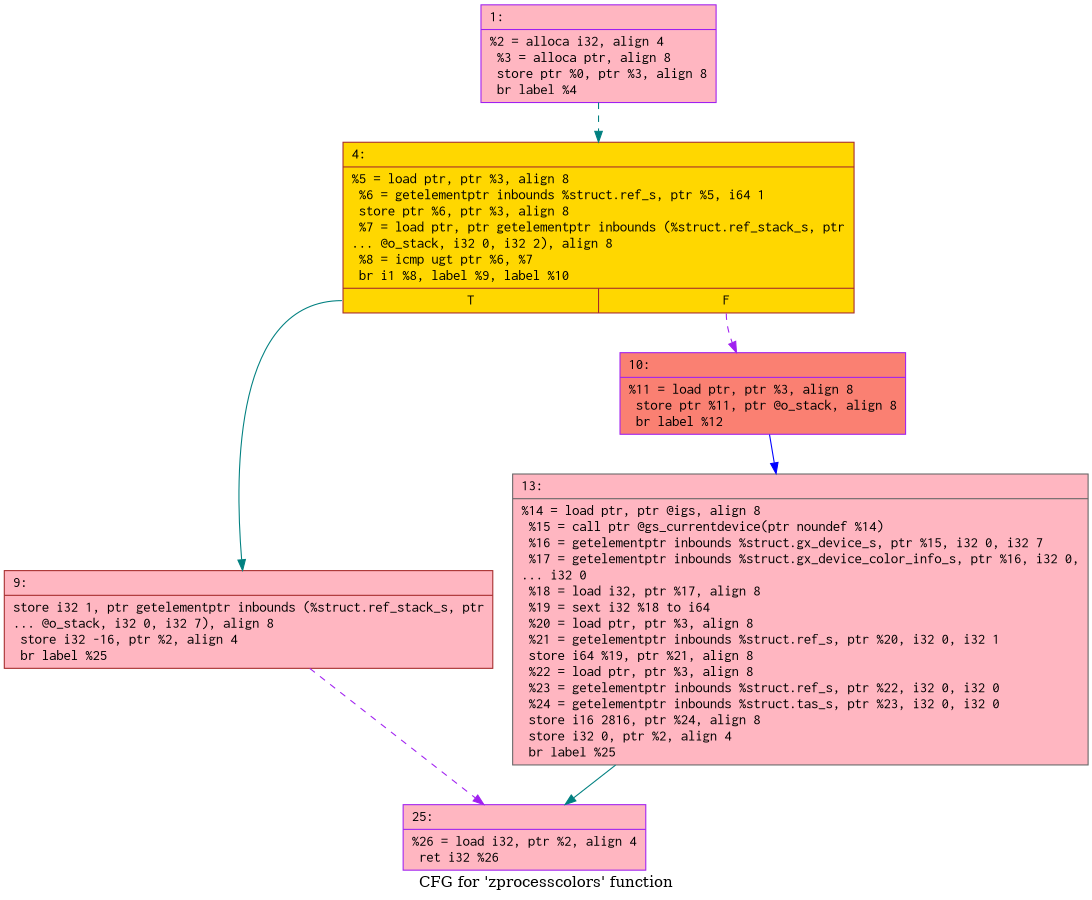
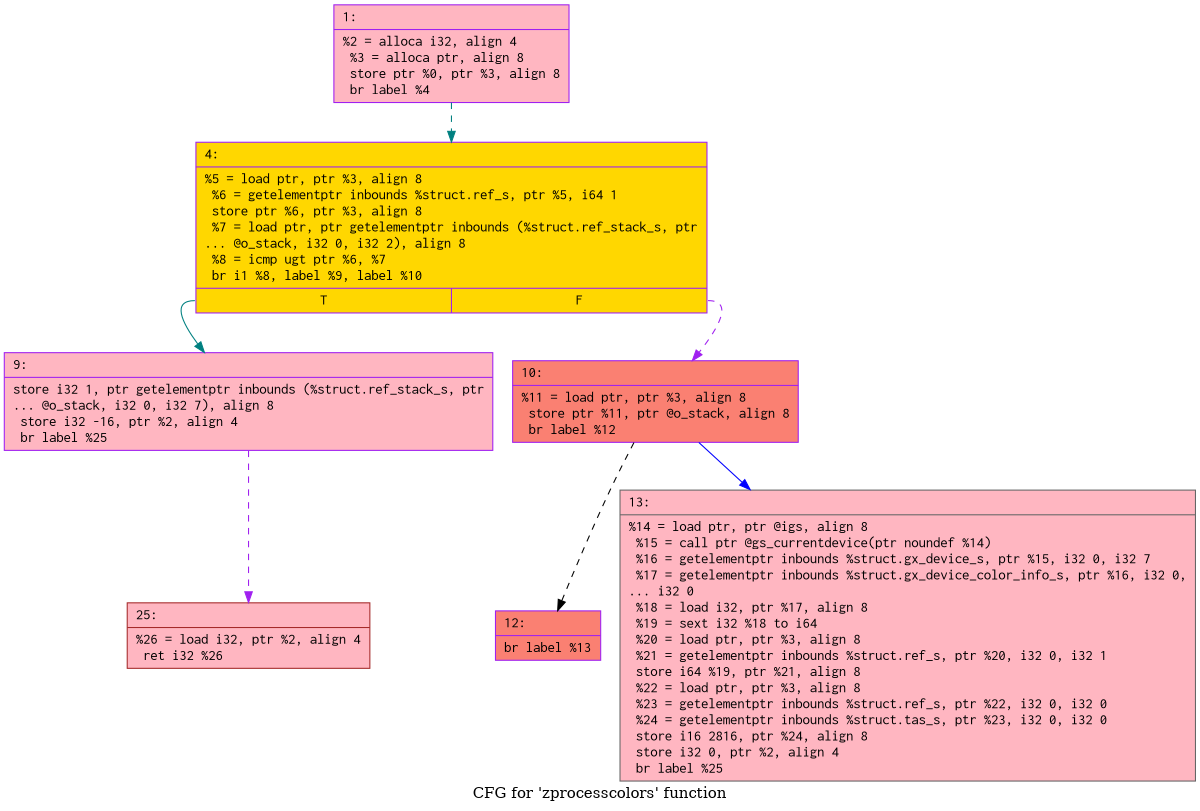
node "4:": color brown -> purple
node "9:": color brown -> purple
node "12:": added
edge "13:" -> "25:": removed
node "25:": color purple -> brown
